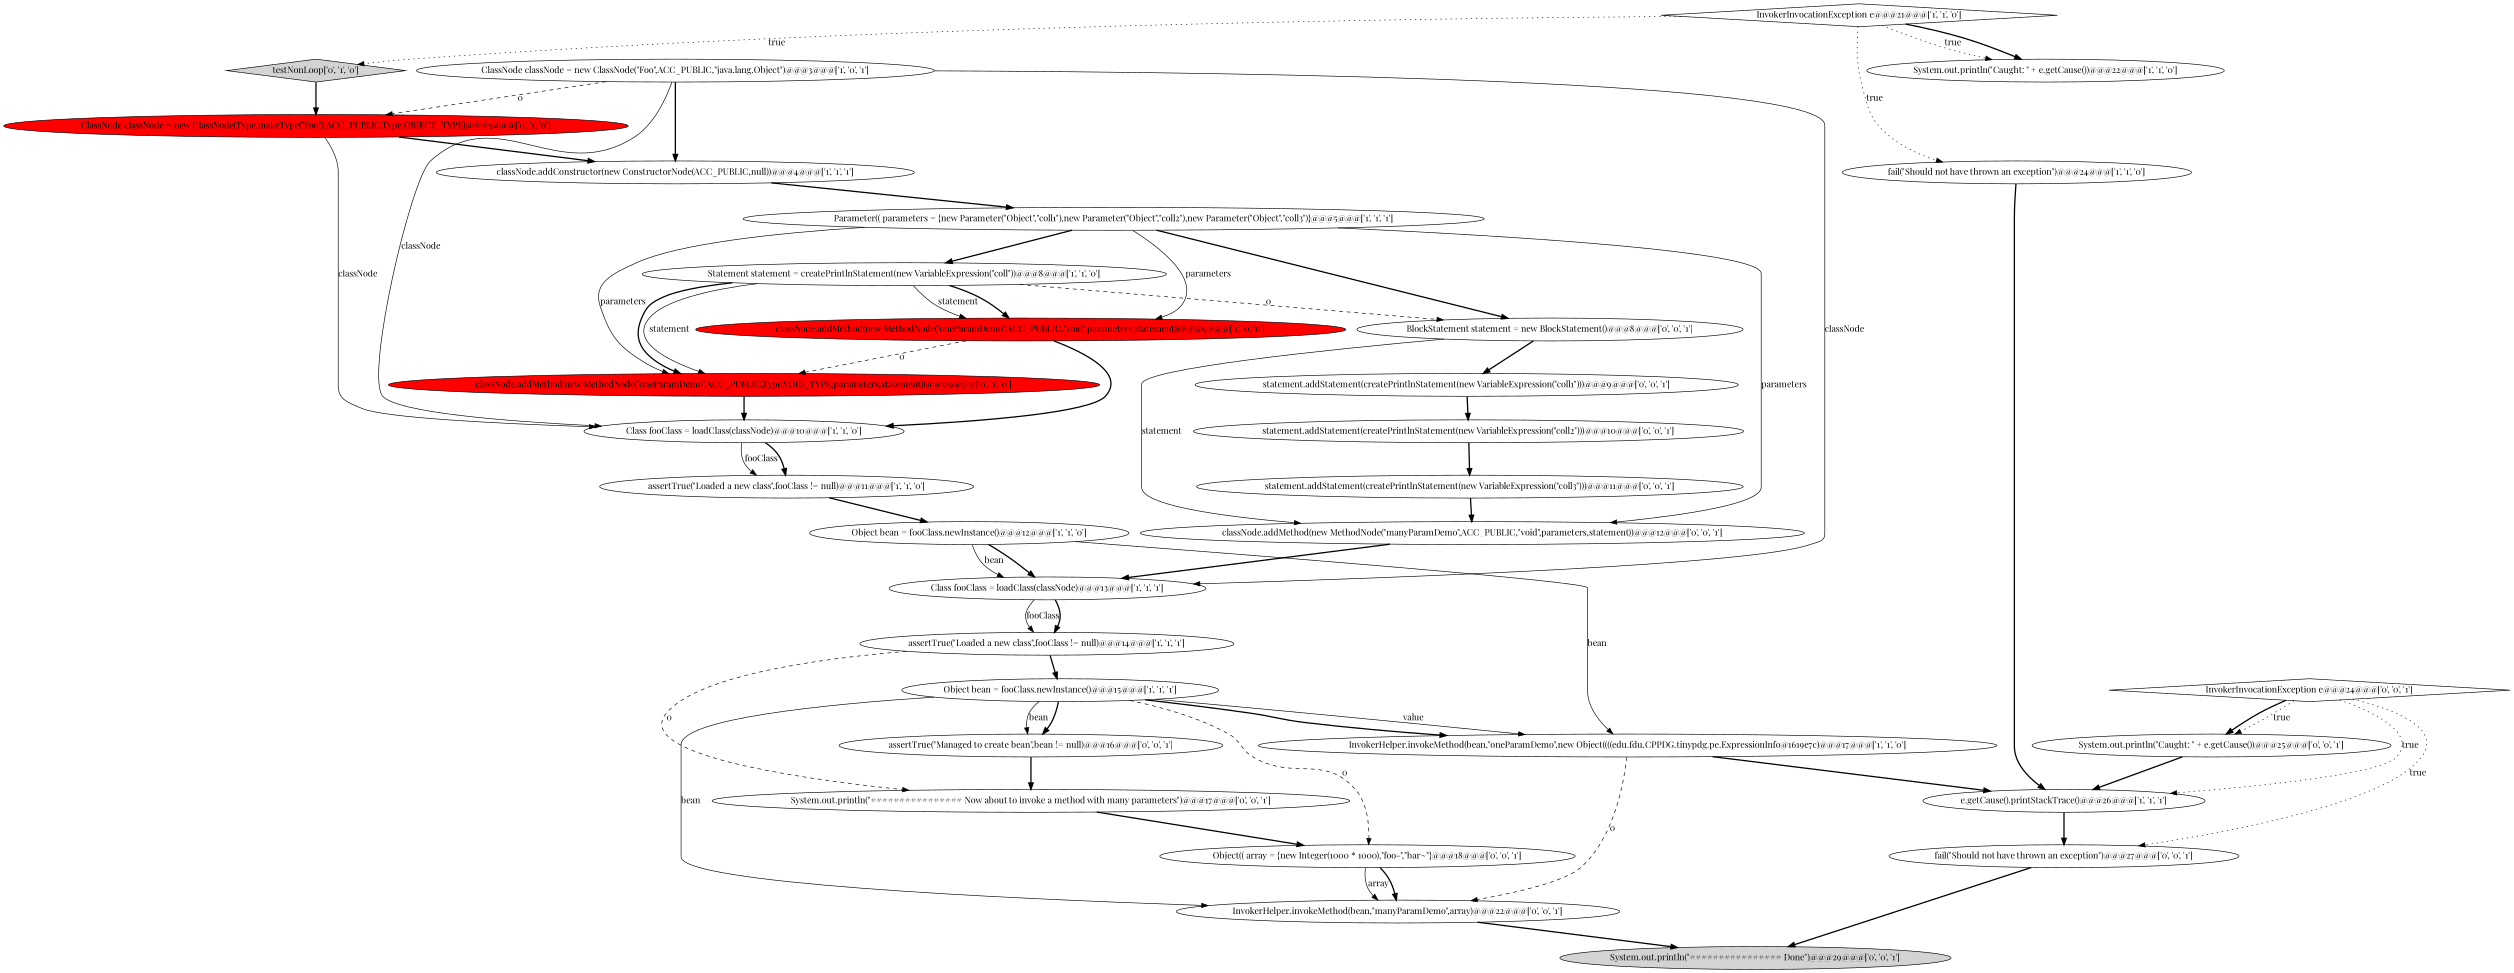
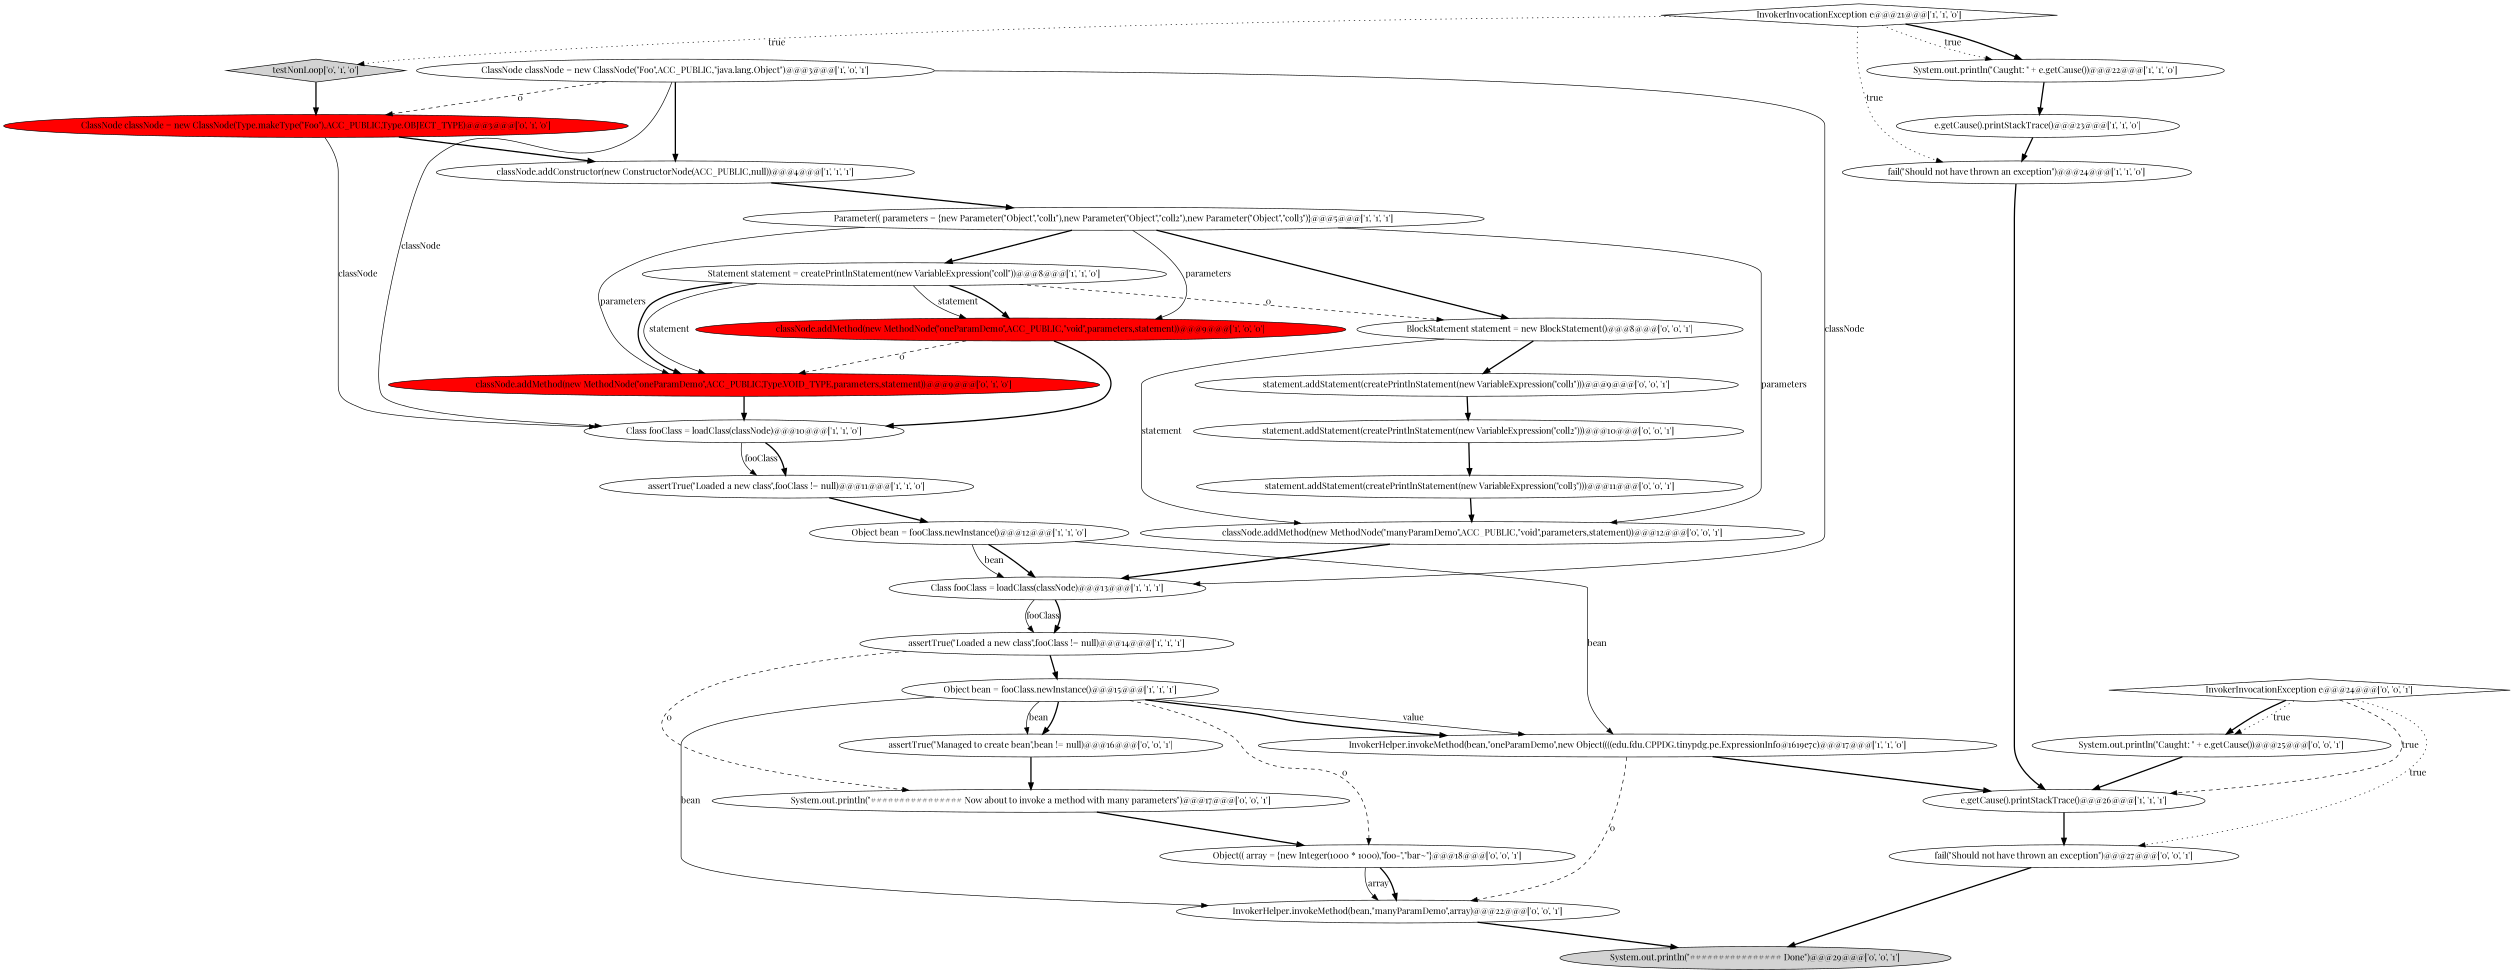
node "e.getCause().printStackTrace()@@@23@@@['1', '1', '0']": added
edge "InvokerInvocationException e@@@24@@@['0', '0', '1']" -> "e.getCause().printStackTrace()@@@26@@@['1', '1', '1']": style dotted -> dashed
